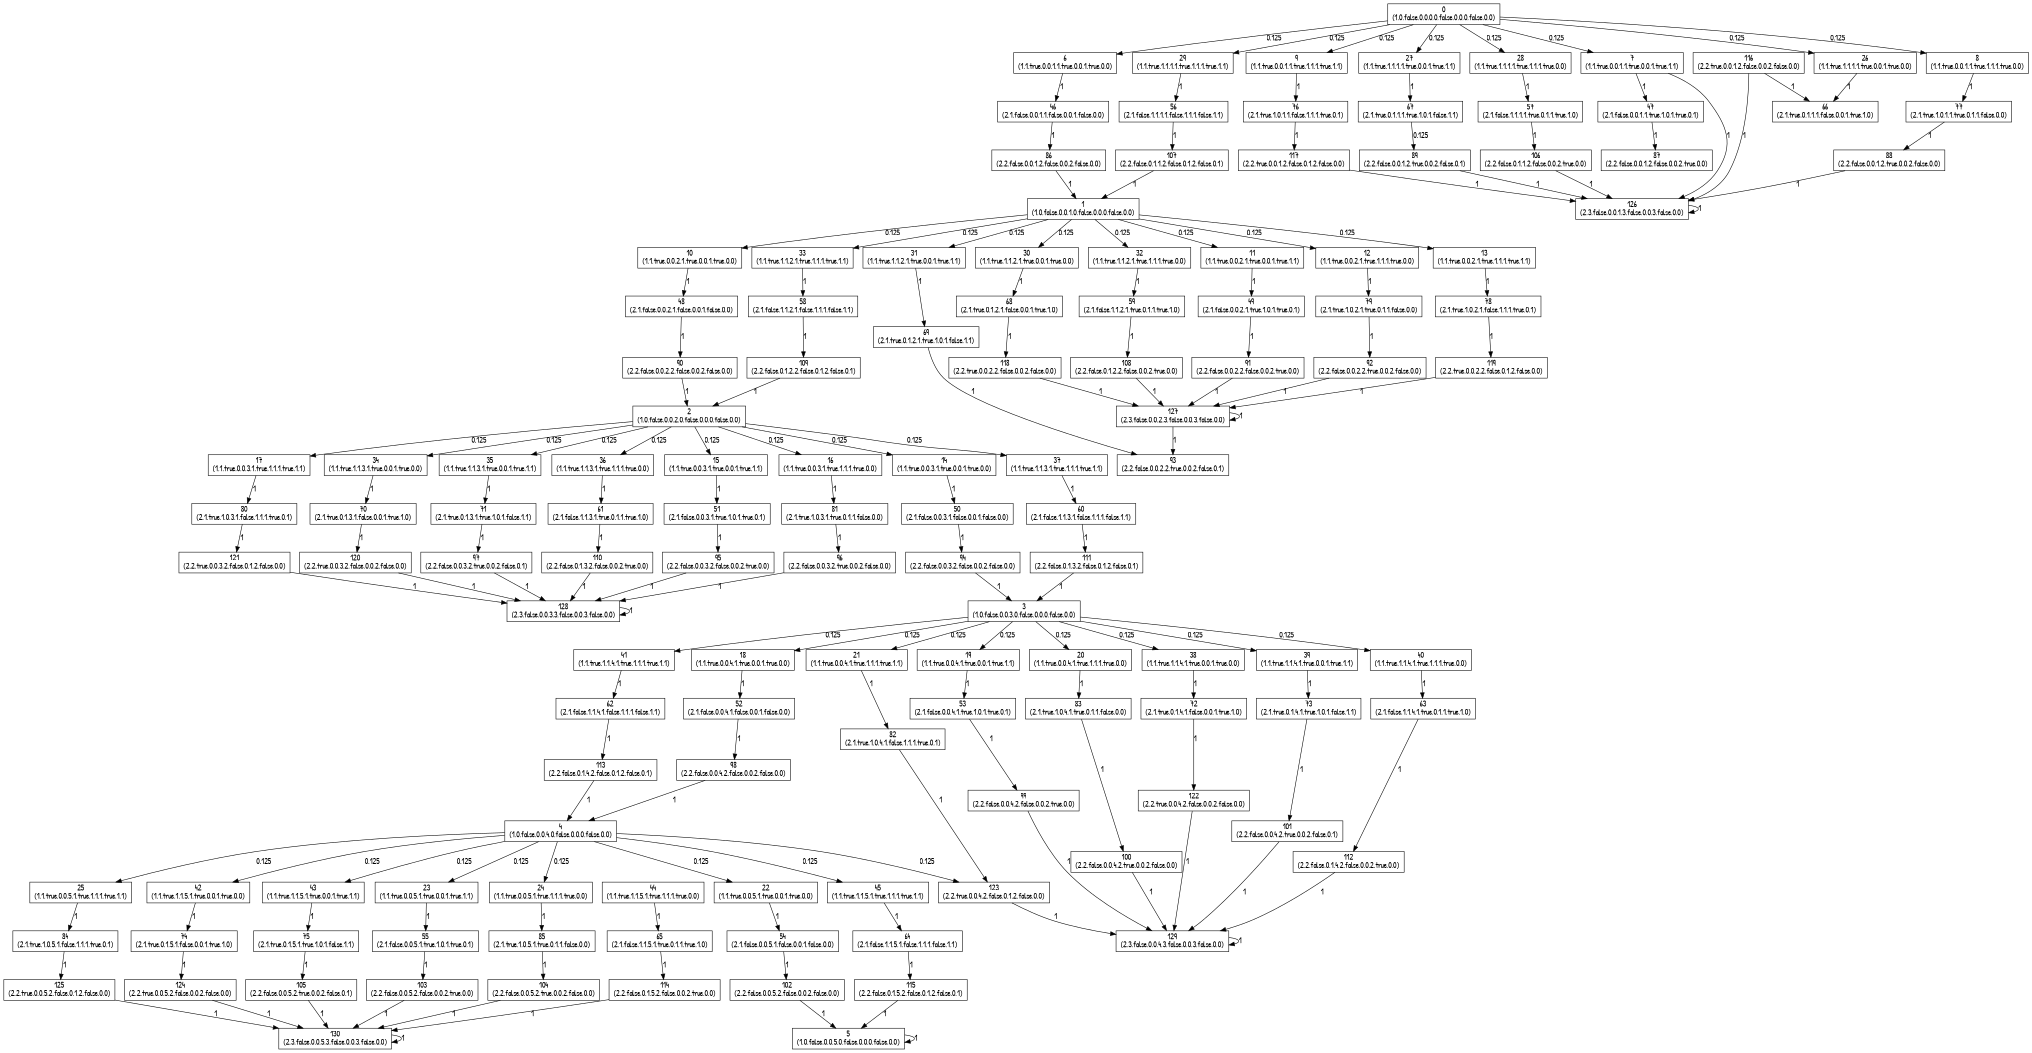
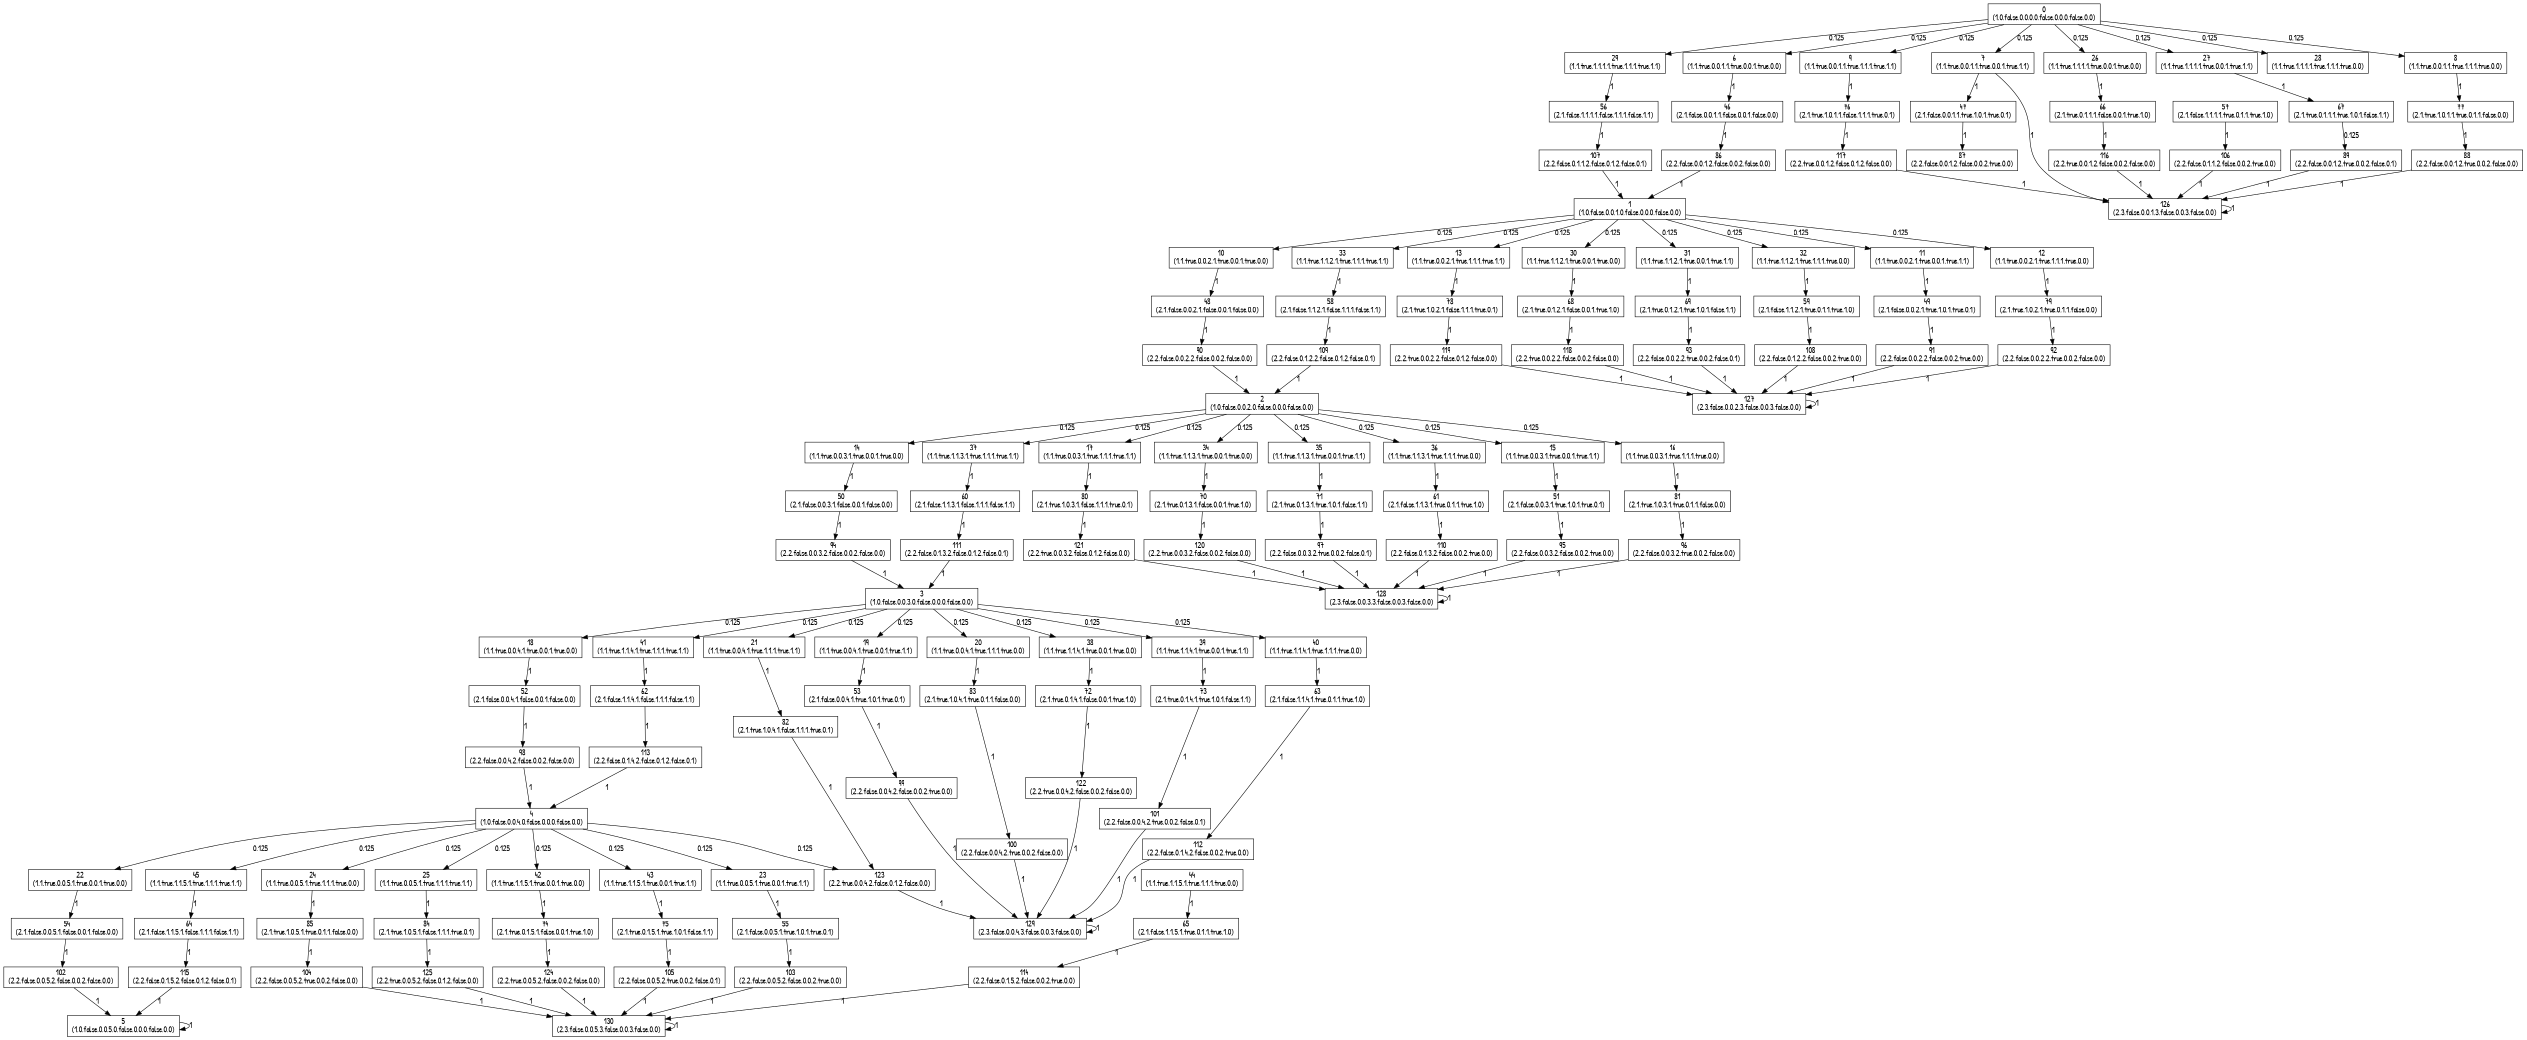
edge "28 (1,1,true,1,1,1,1,true,1,1,1,true,0,0)" -> "57 (2,1,false,1,1,1,1,true,0,1,1,true,1,0)": removed, label "1"
edge "116 (2,2,true,0,0,1,2,false,0,0,2,false,0,0)" -> "66 (2,1,true,0,1,1,1,false,0,0,1,true,1,0)": reversed
edge "127 (2,3,false,0,0,2,3,false,0,0,3,false,0,0)" -> "93 (2,2,false,0,0,2,2,true,0,0,2,false,0,1)": reversed
